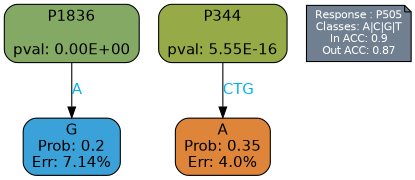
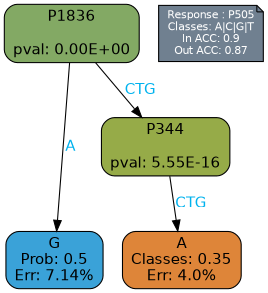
edge "P1836 pval: 0.00E+00" -> "P344 pval: 5.55E-16": added, label "CTG"
node "G Prob: 0.2 Err: 7.14%": label "G Prob: 0.2 Err: 7.14%" -> "G Prob: 0.5 Err: 7.14%"
node "A Prob: 0.35 Err: 4.0%": label "A Prob: 0.35 Err: 4.0%" -> "A Classes: 0.35 Err: 4.0%"
